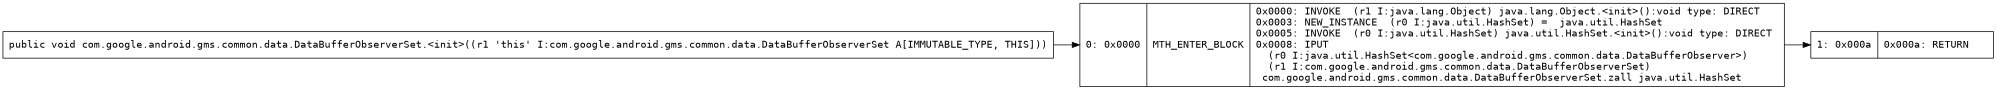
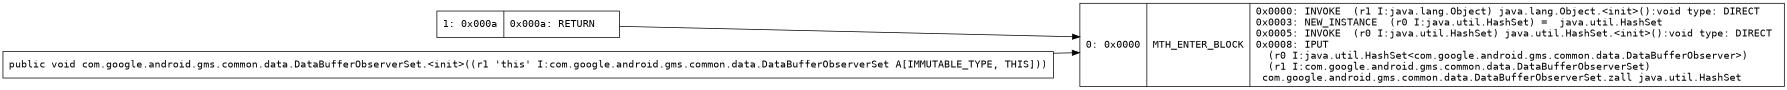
edge "0: 0x0000" -> "1: 0x000a": reversed
